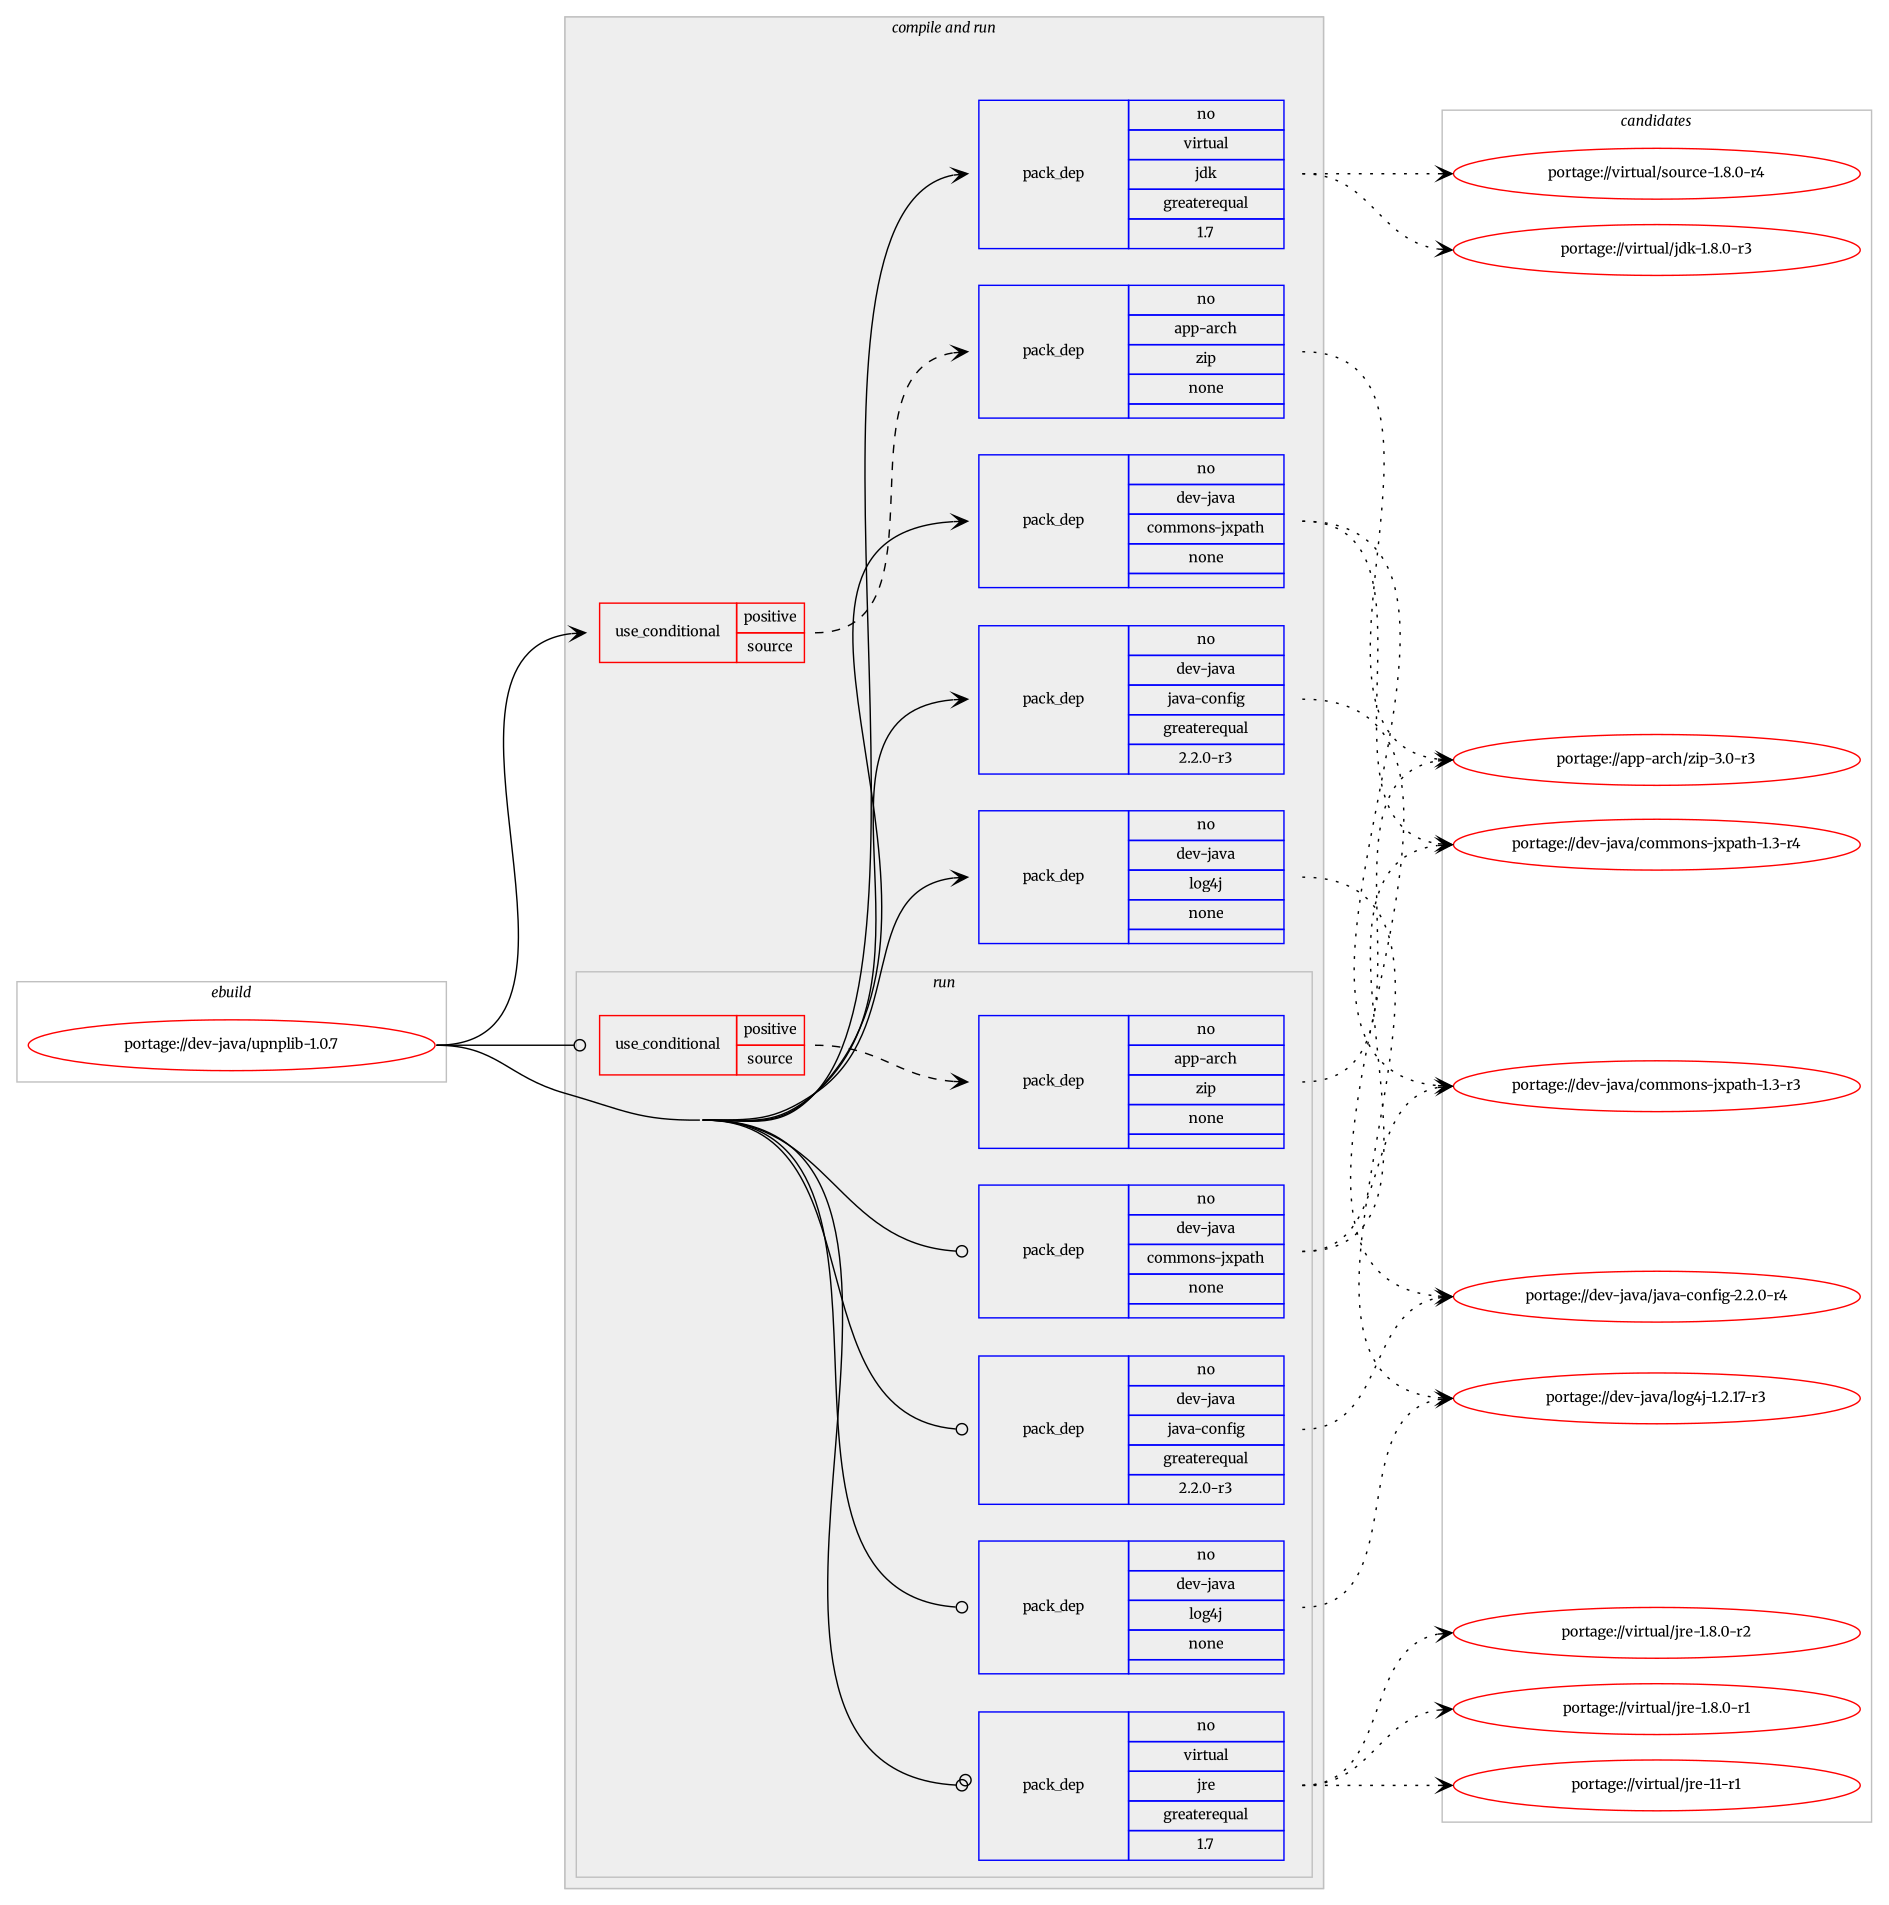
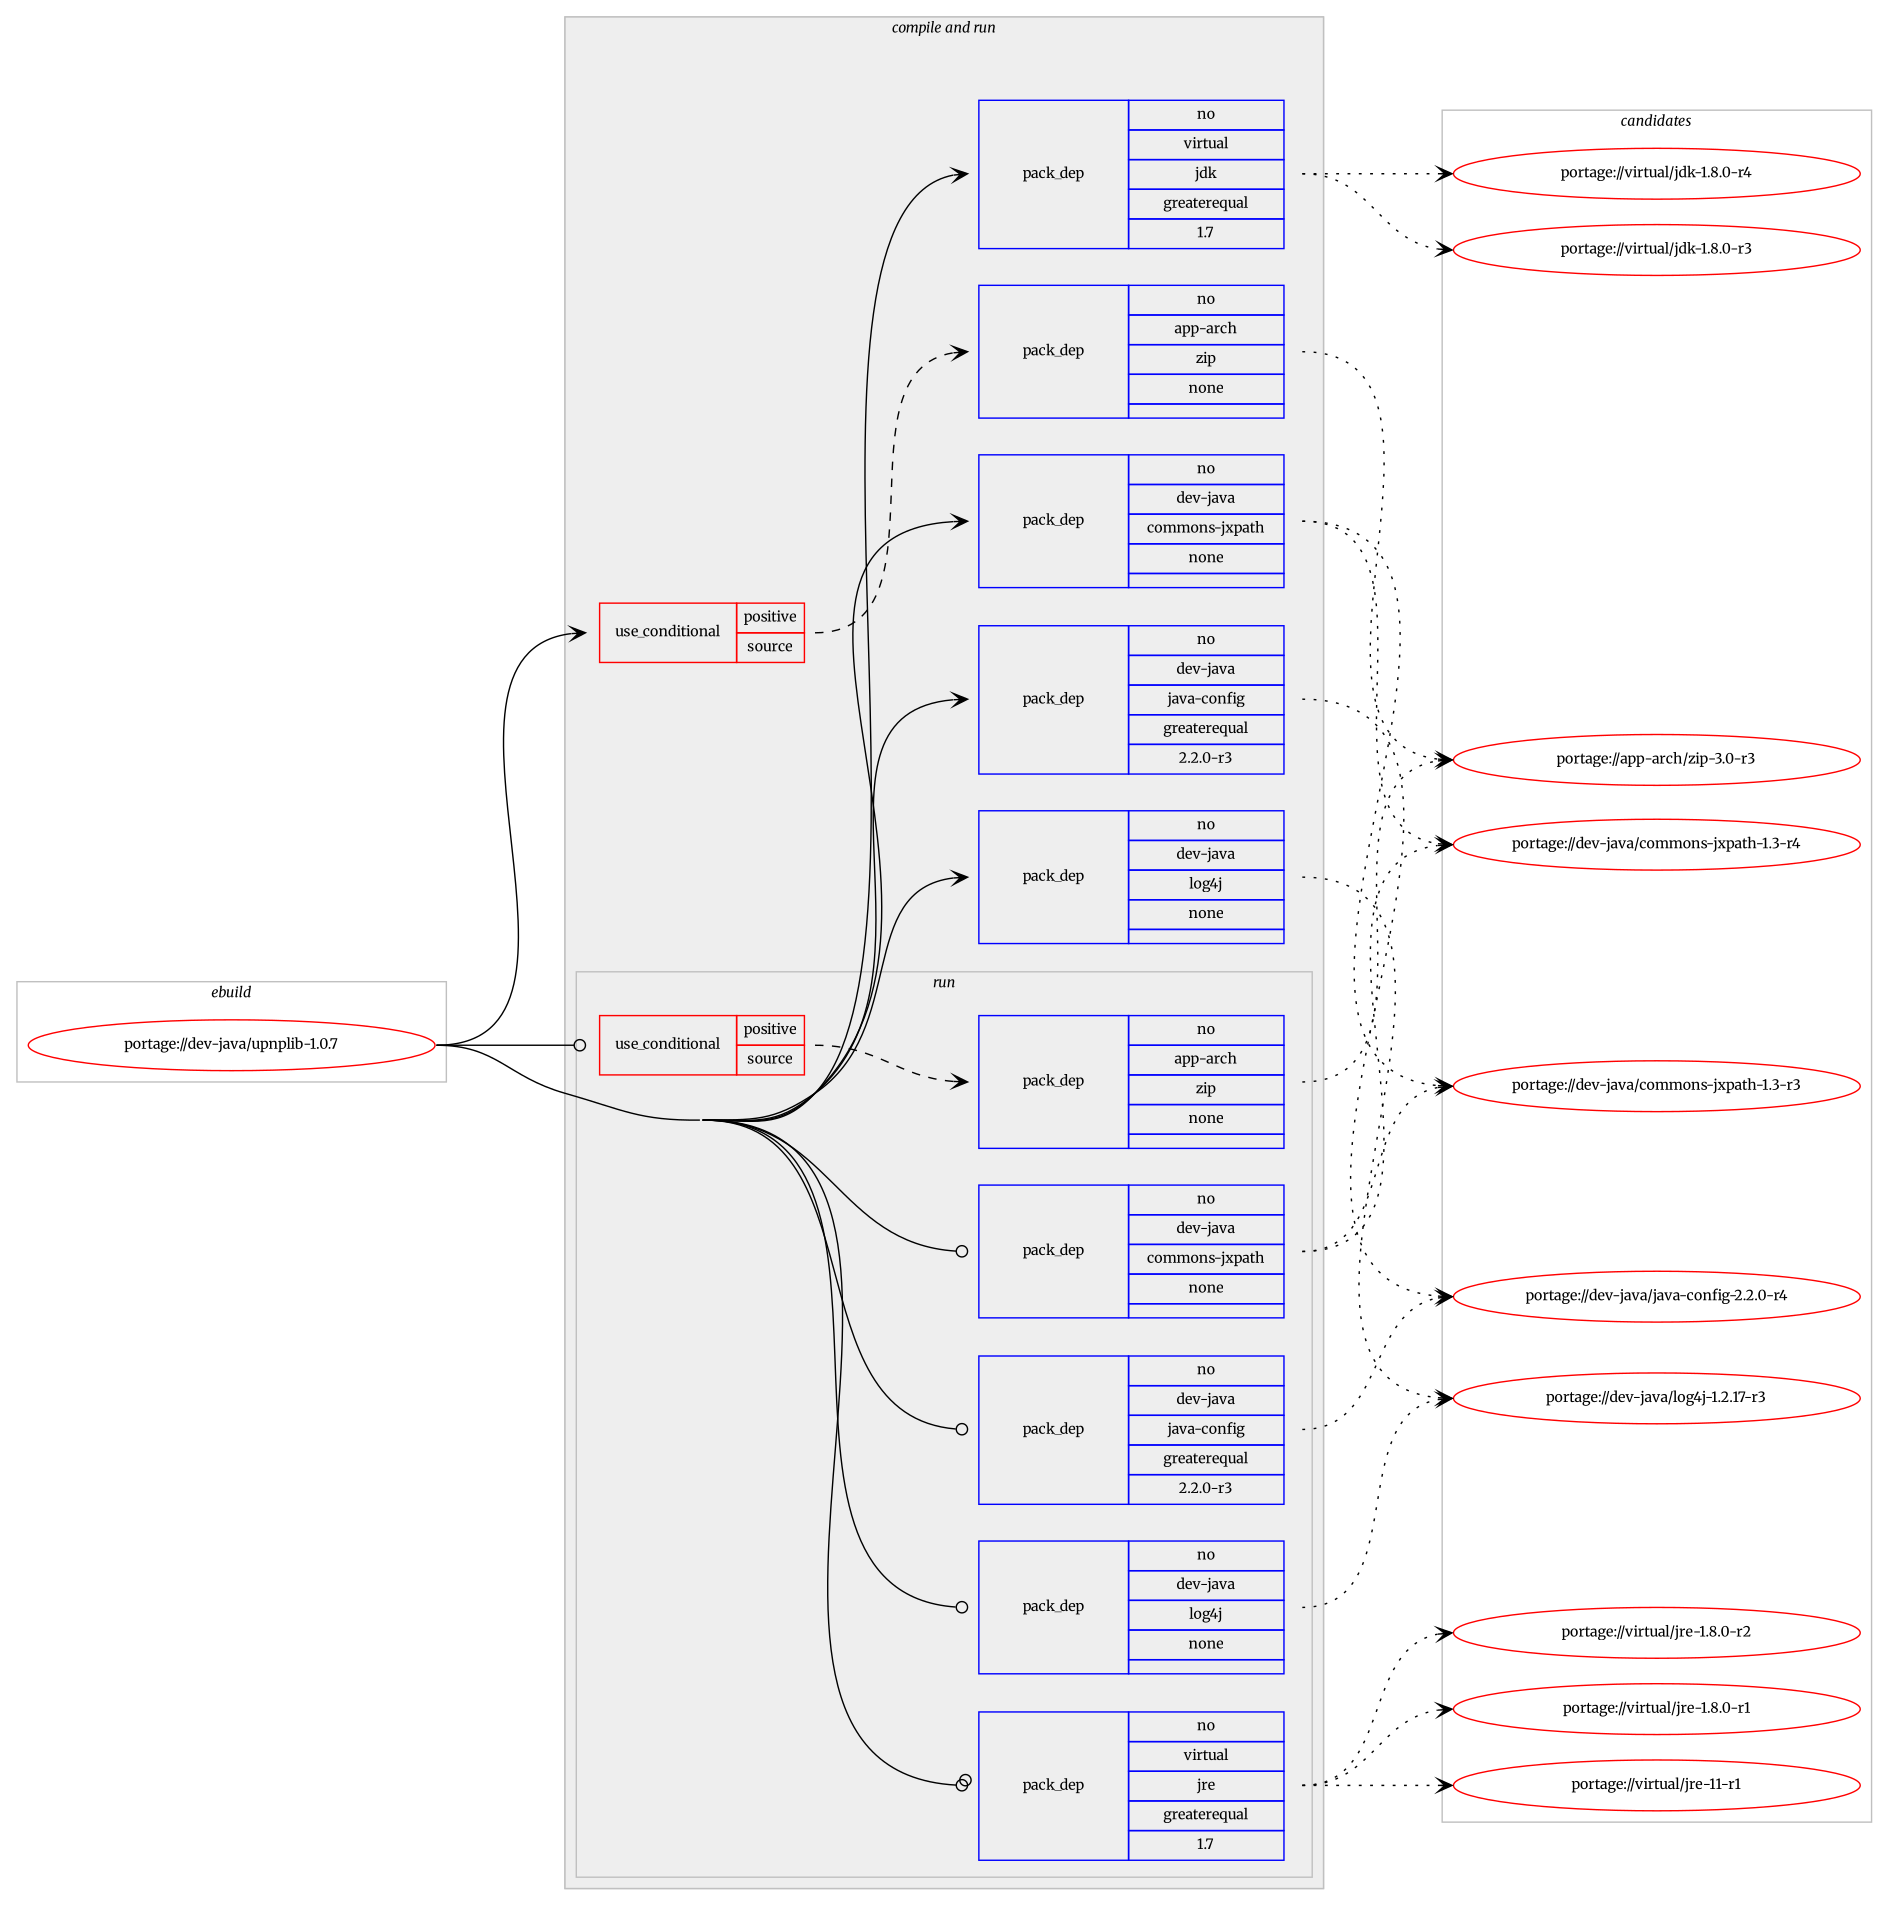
node "portage://virtual/source-1.8.0-r4": label "portage://virtual/source-1.8.0-r4" -> "portage://virtual/jdk-1.8.0-r4"
